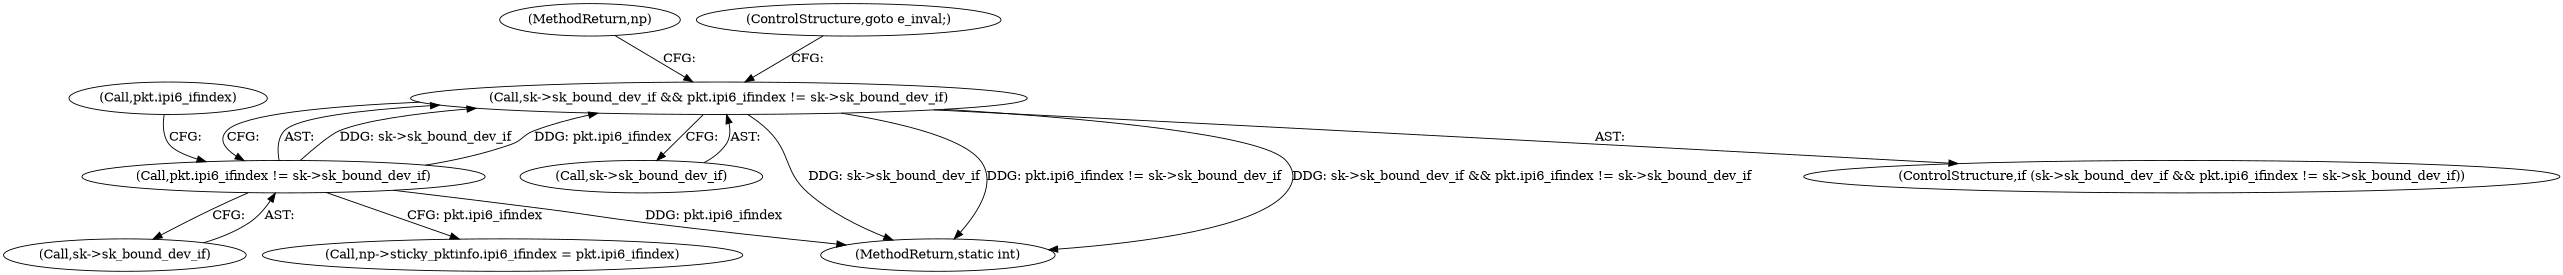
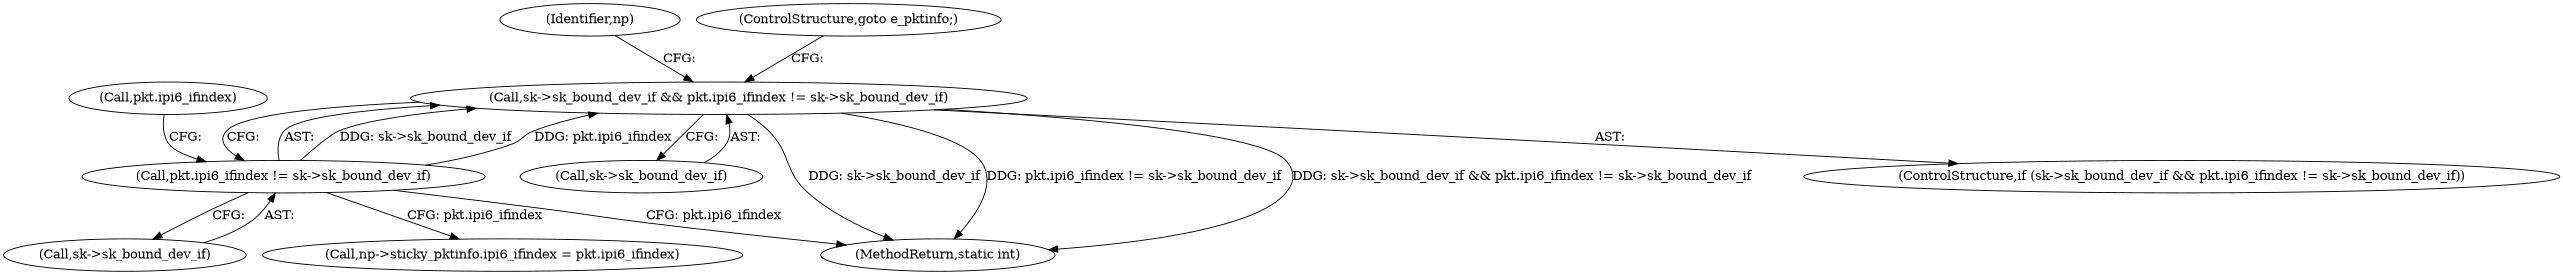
node "(MethodReturn,np)": label "(MethodReturn,np)" -> "(Identifier,np)"
node "(ControlStructure,goto e_inval;)": label "(ControlStructure,goto e_inval;)" -> "(ControlStructure,goto e_pktinfo;)"
edge "(Call,pkt.ipi6_ifindex != sk->sk_bound_dev_if)" -> "(MethodReturn,static int)": label "DDG: pkt.ipi6_ifindex" -> "CFG: pkt.ipi6_ifindex"
